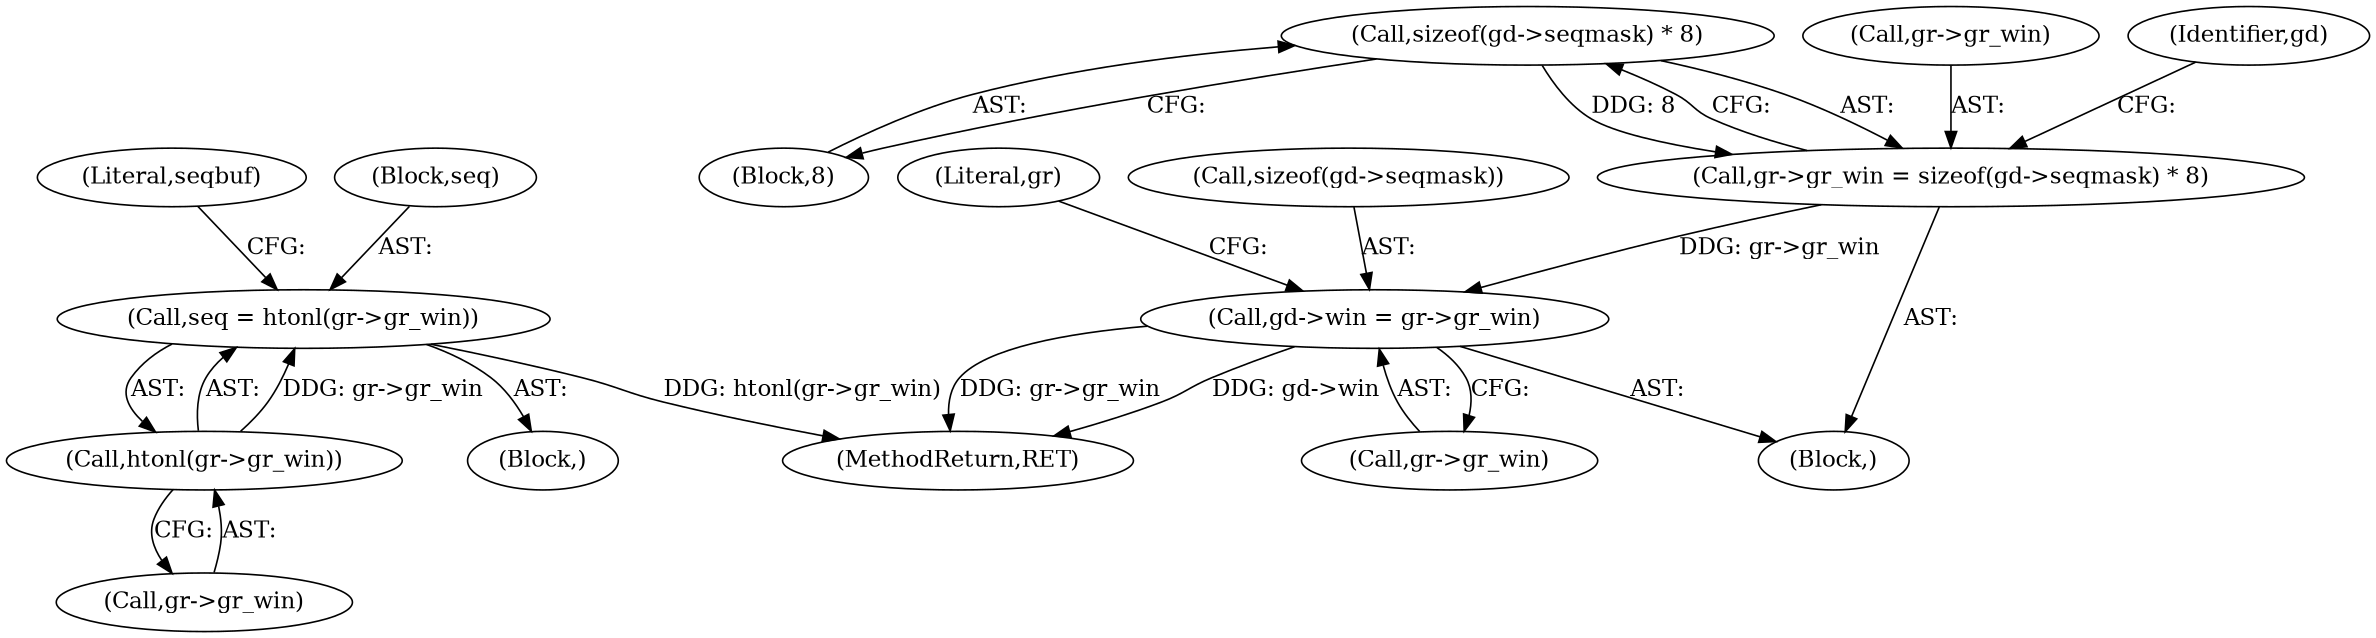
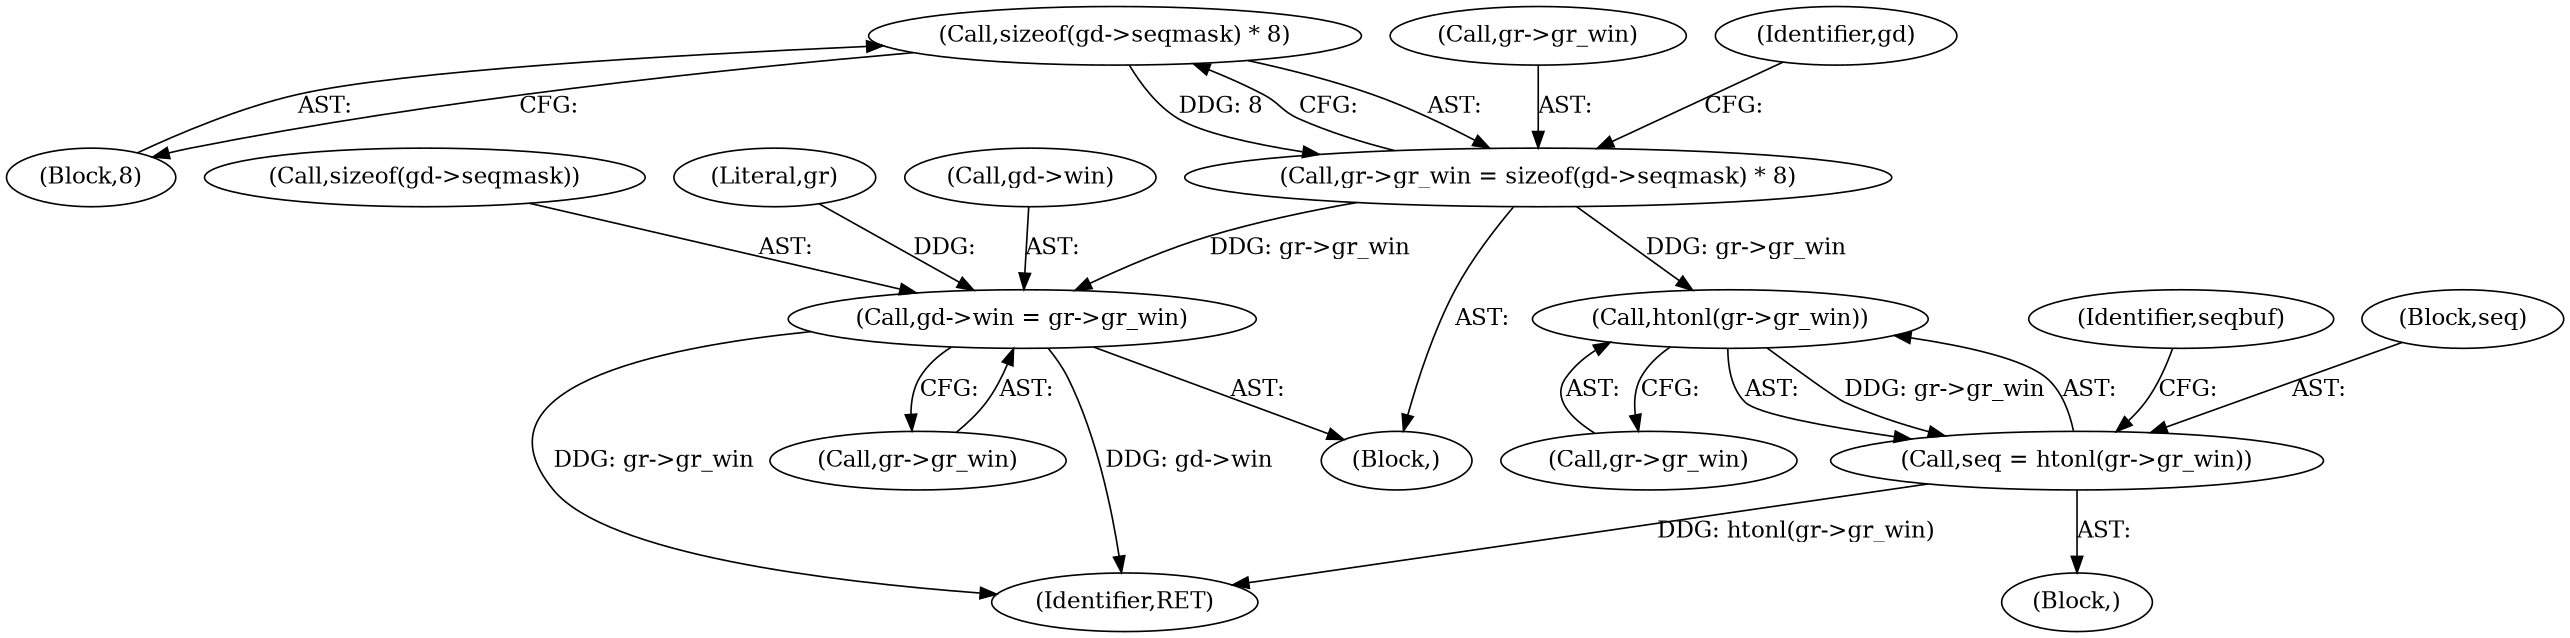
node "(Literal,seqbuf)": label "(Literal,seqbuf)" -> "(Identifier,seqbuf)"
node "(Call,gd->win)": added
edge "(Call,gr->gr_win = sizeof(gd->seqmask) * 8)" -> "(Call,htonl(gr->gr_win))": added, label "DDG: gr->gr_win"
edge "(Literal,gr)" -> "(Call,gd->win = gr->gr_win)": label "CFG: " -> "DDG: "
node "(MethodReturn,RET)": label "(MethodReturn,RET)" -> "(Identifier,RET)"
